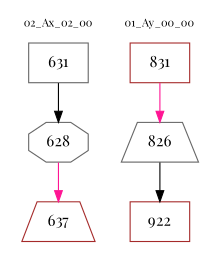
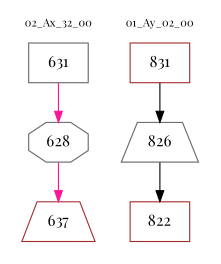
cluster "02_Ax_02_00": label "02_Ax_02_00" -> "02_Ax_32_00"
cluster "01_Ay_00_00": label "01_Ay_00_00" -> "01_Ay_02_00"
edge "631" -> "628": color black -> deeppink
edge "831" -> "826": color deeppink -> black
node "922": label "922" -> "822"
